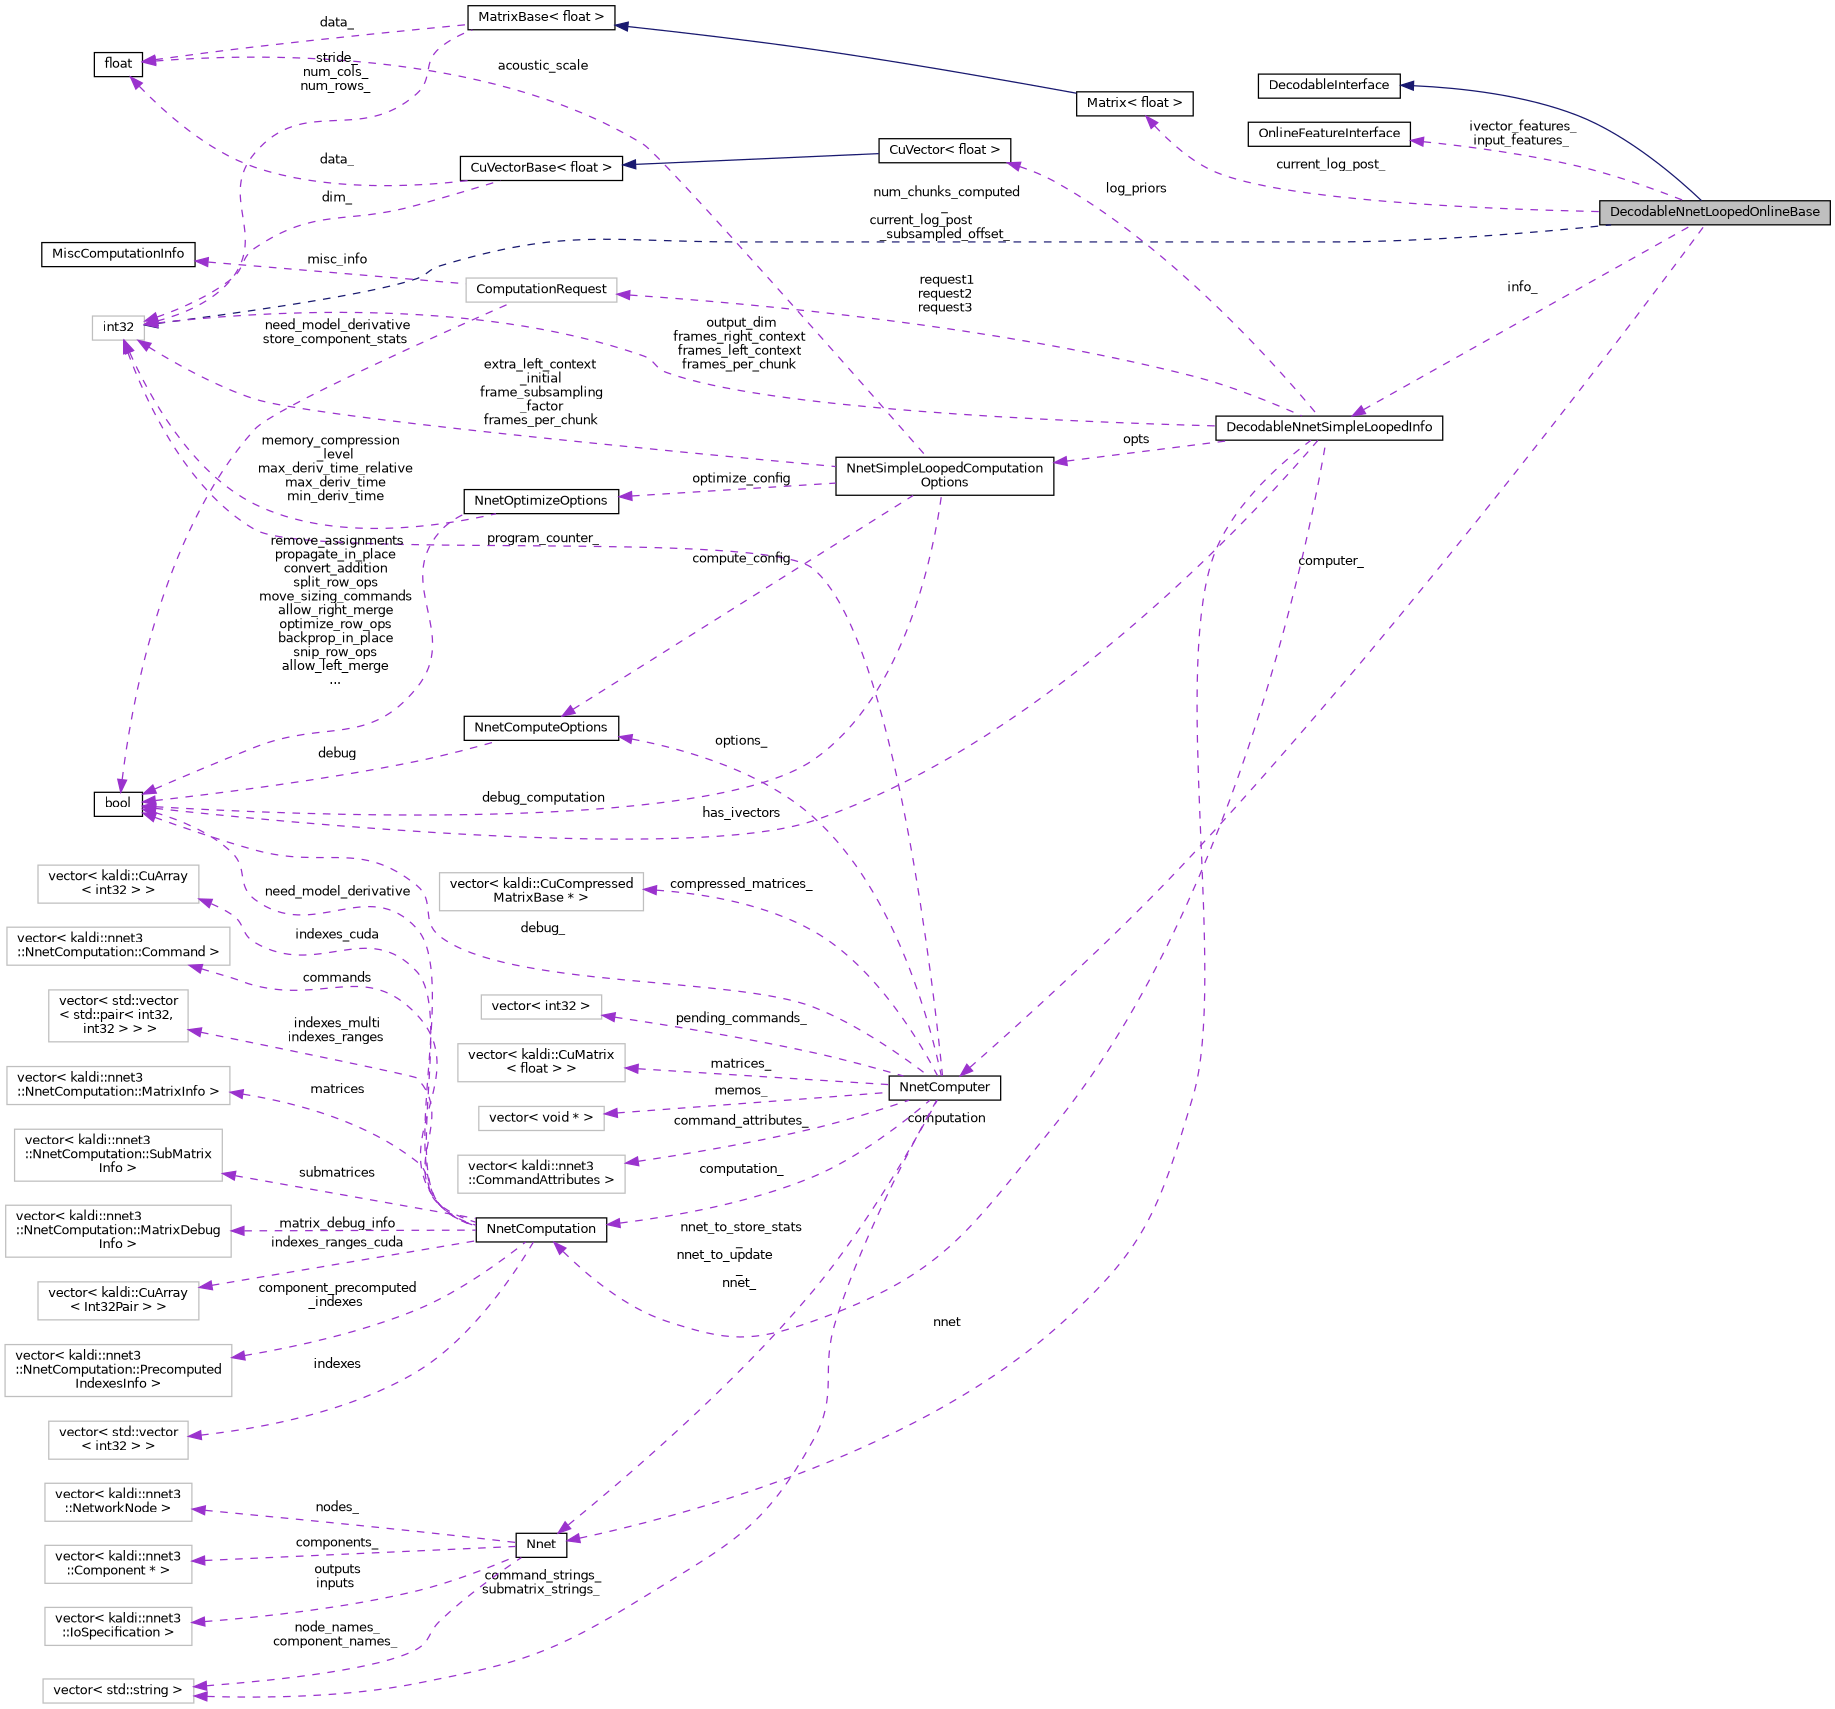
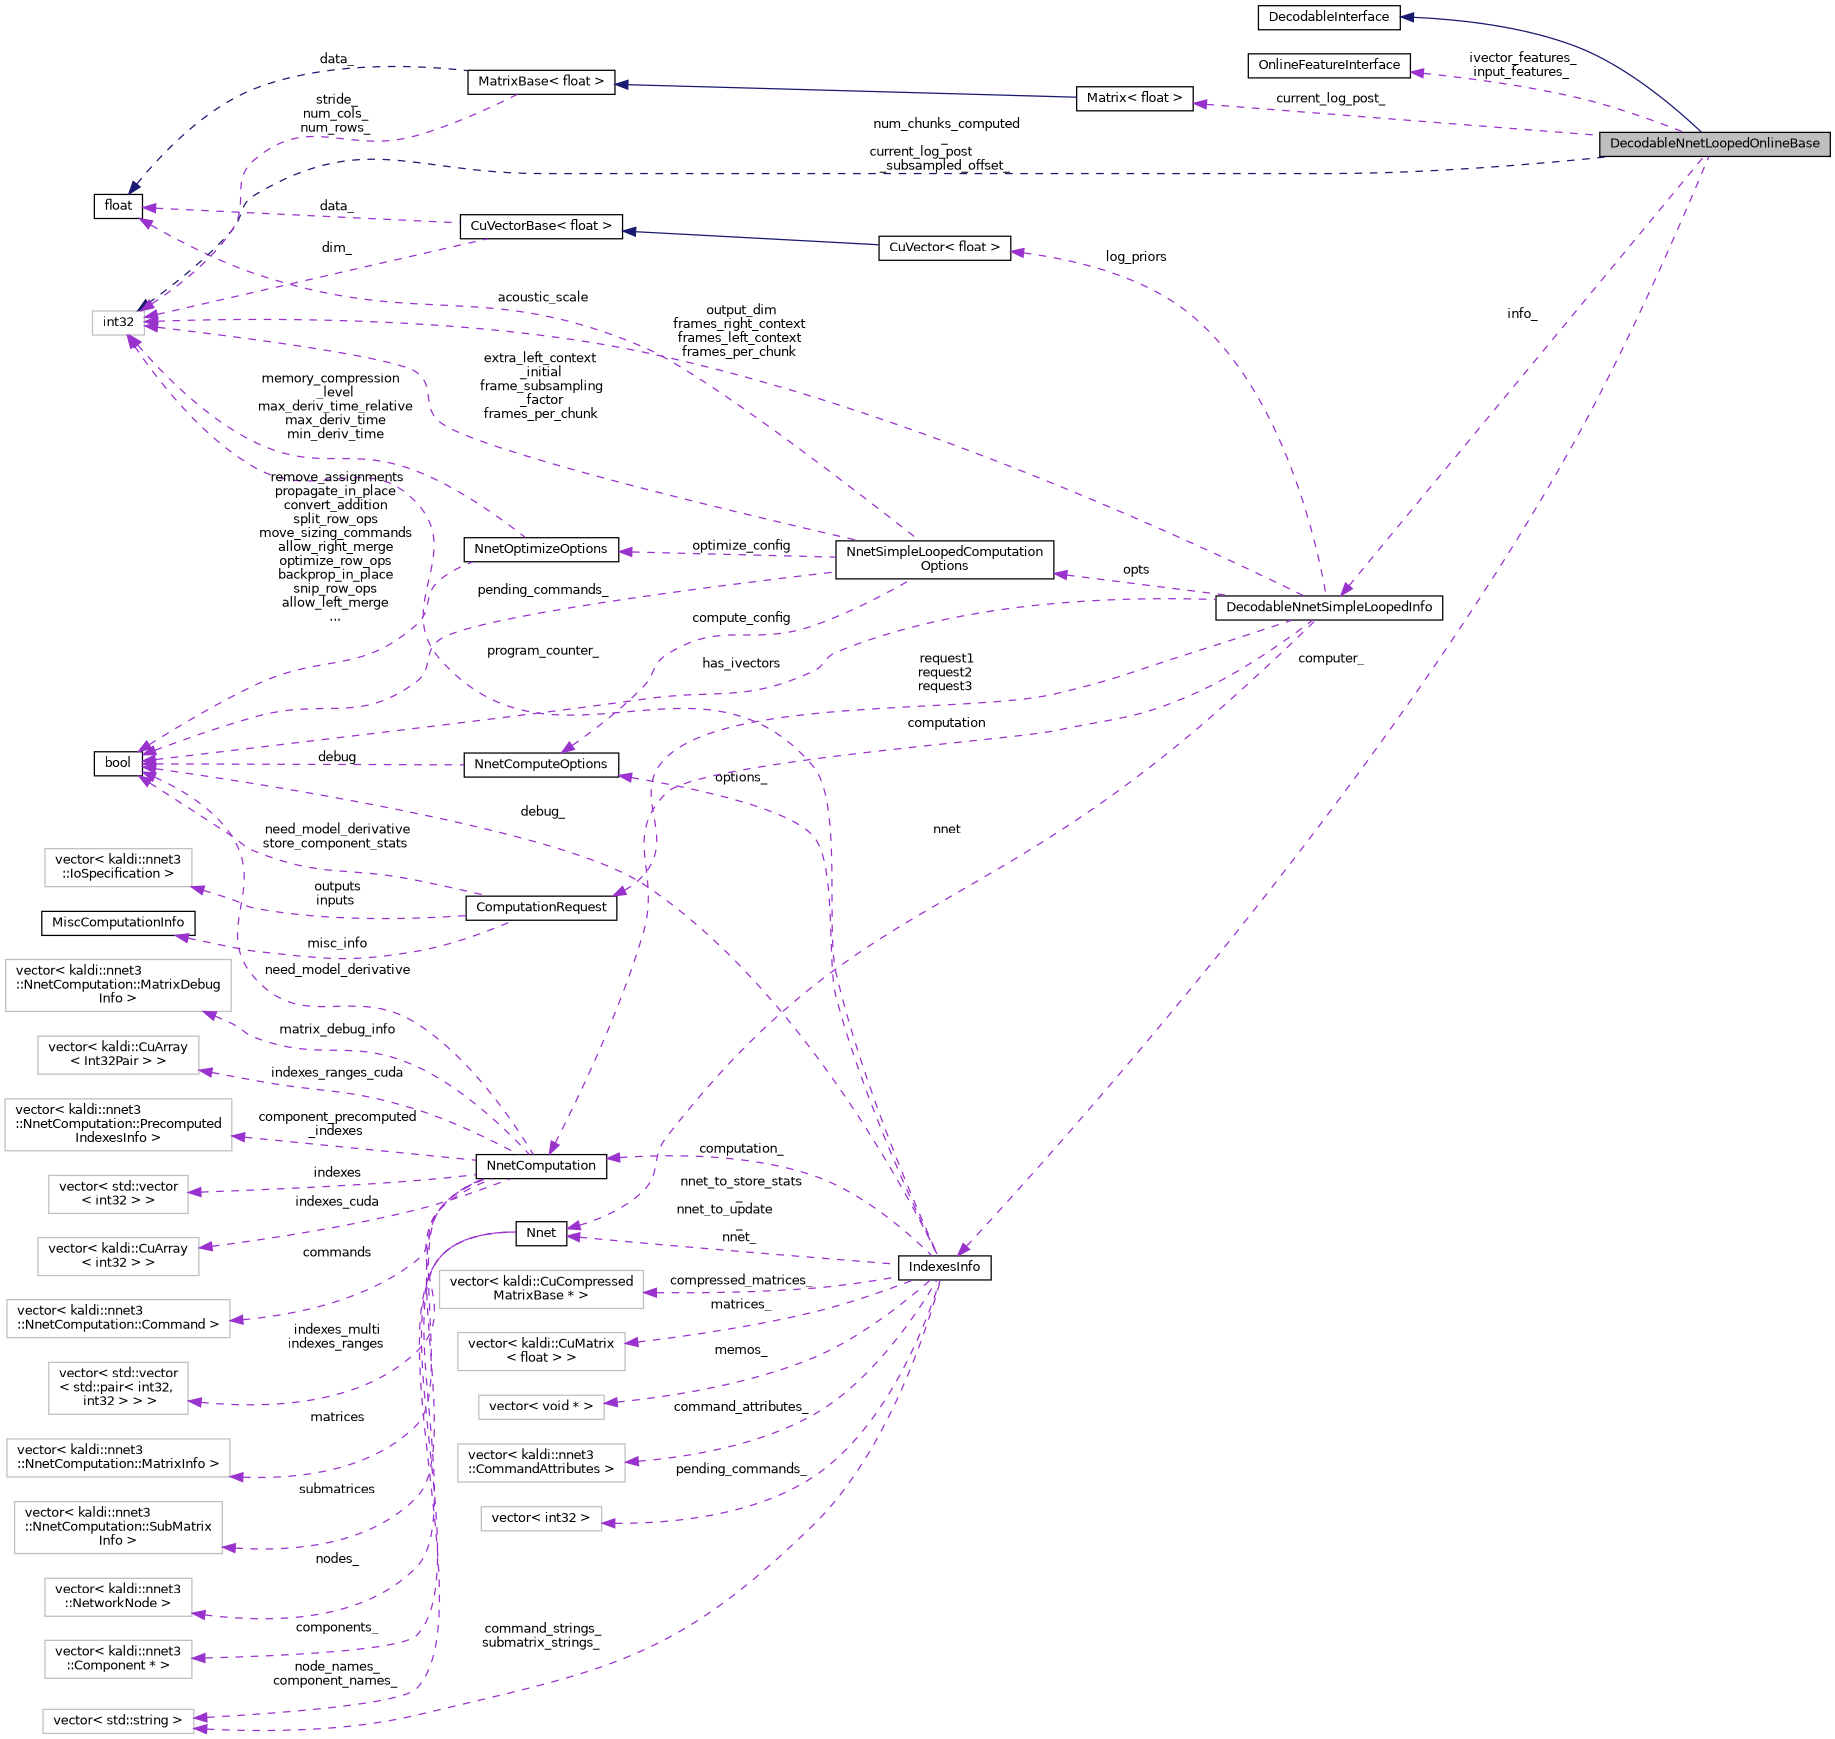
edge "MatrixBase< float >" -> "float": color darkorchid3 -> midnightblue
node "ComputationRequest": color grey75 -> black
edge "NnetSimpleLoopedComputation Options" -> "bool": label " debug_computation" -> " pending_commands_"
node "NnetComputer": label "NnetComputer" -> "IndexesInfo"
edge "Nnet" -> "vector< kaldi::nnet3 ::IoSpecification >": now "ComputationRequest" -> "vector< kaldi::nnet3 ::IoSpecification >"
